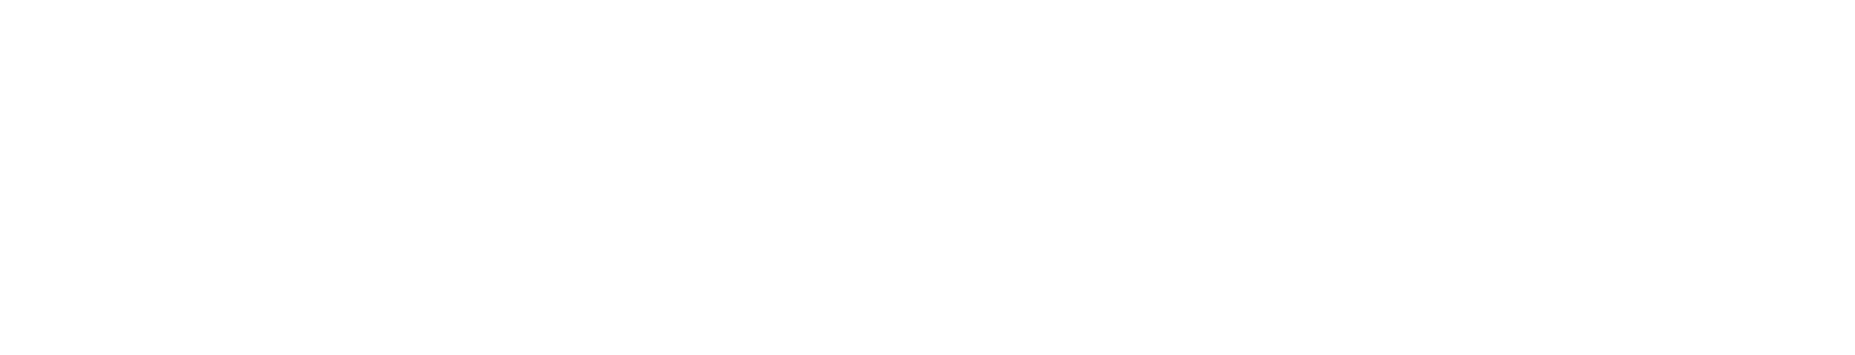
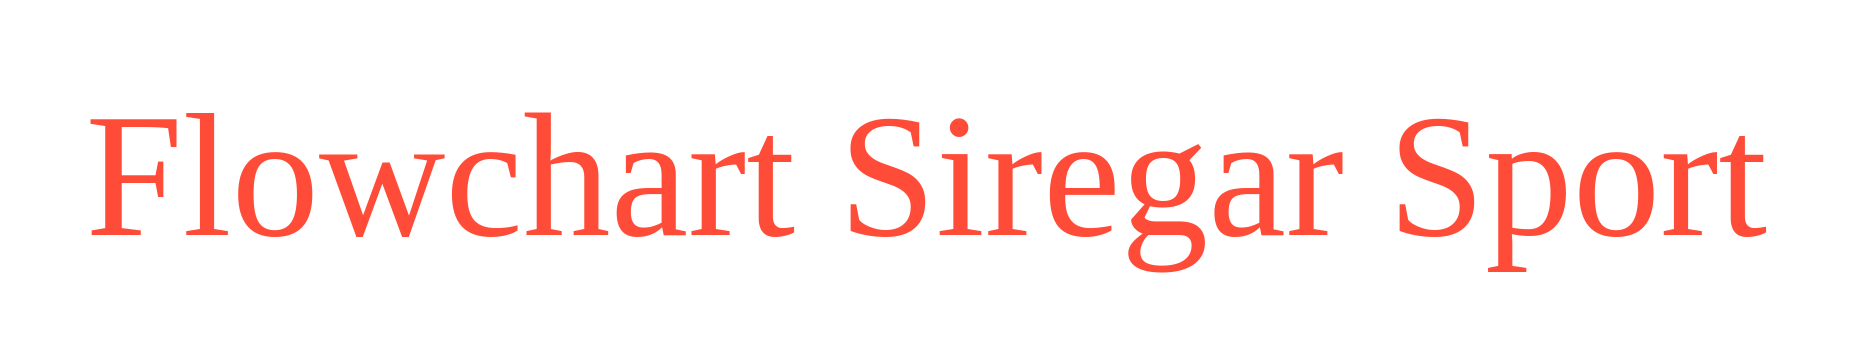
node "Flowchart Siregar Sport": added
